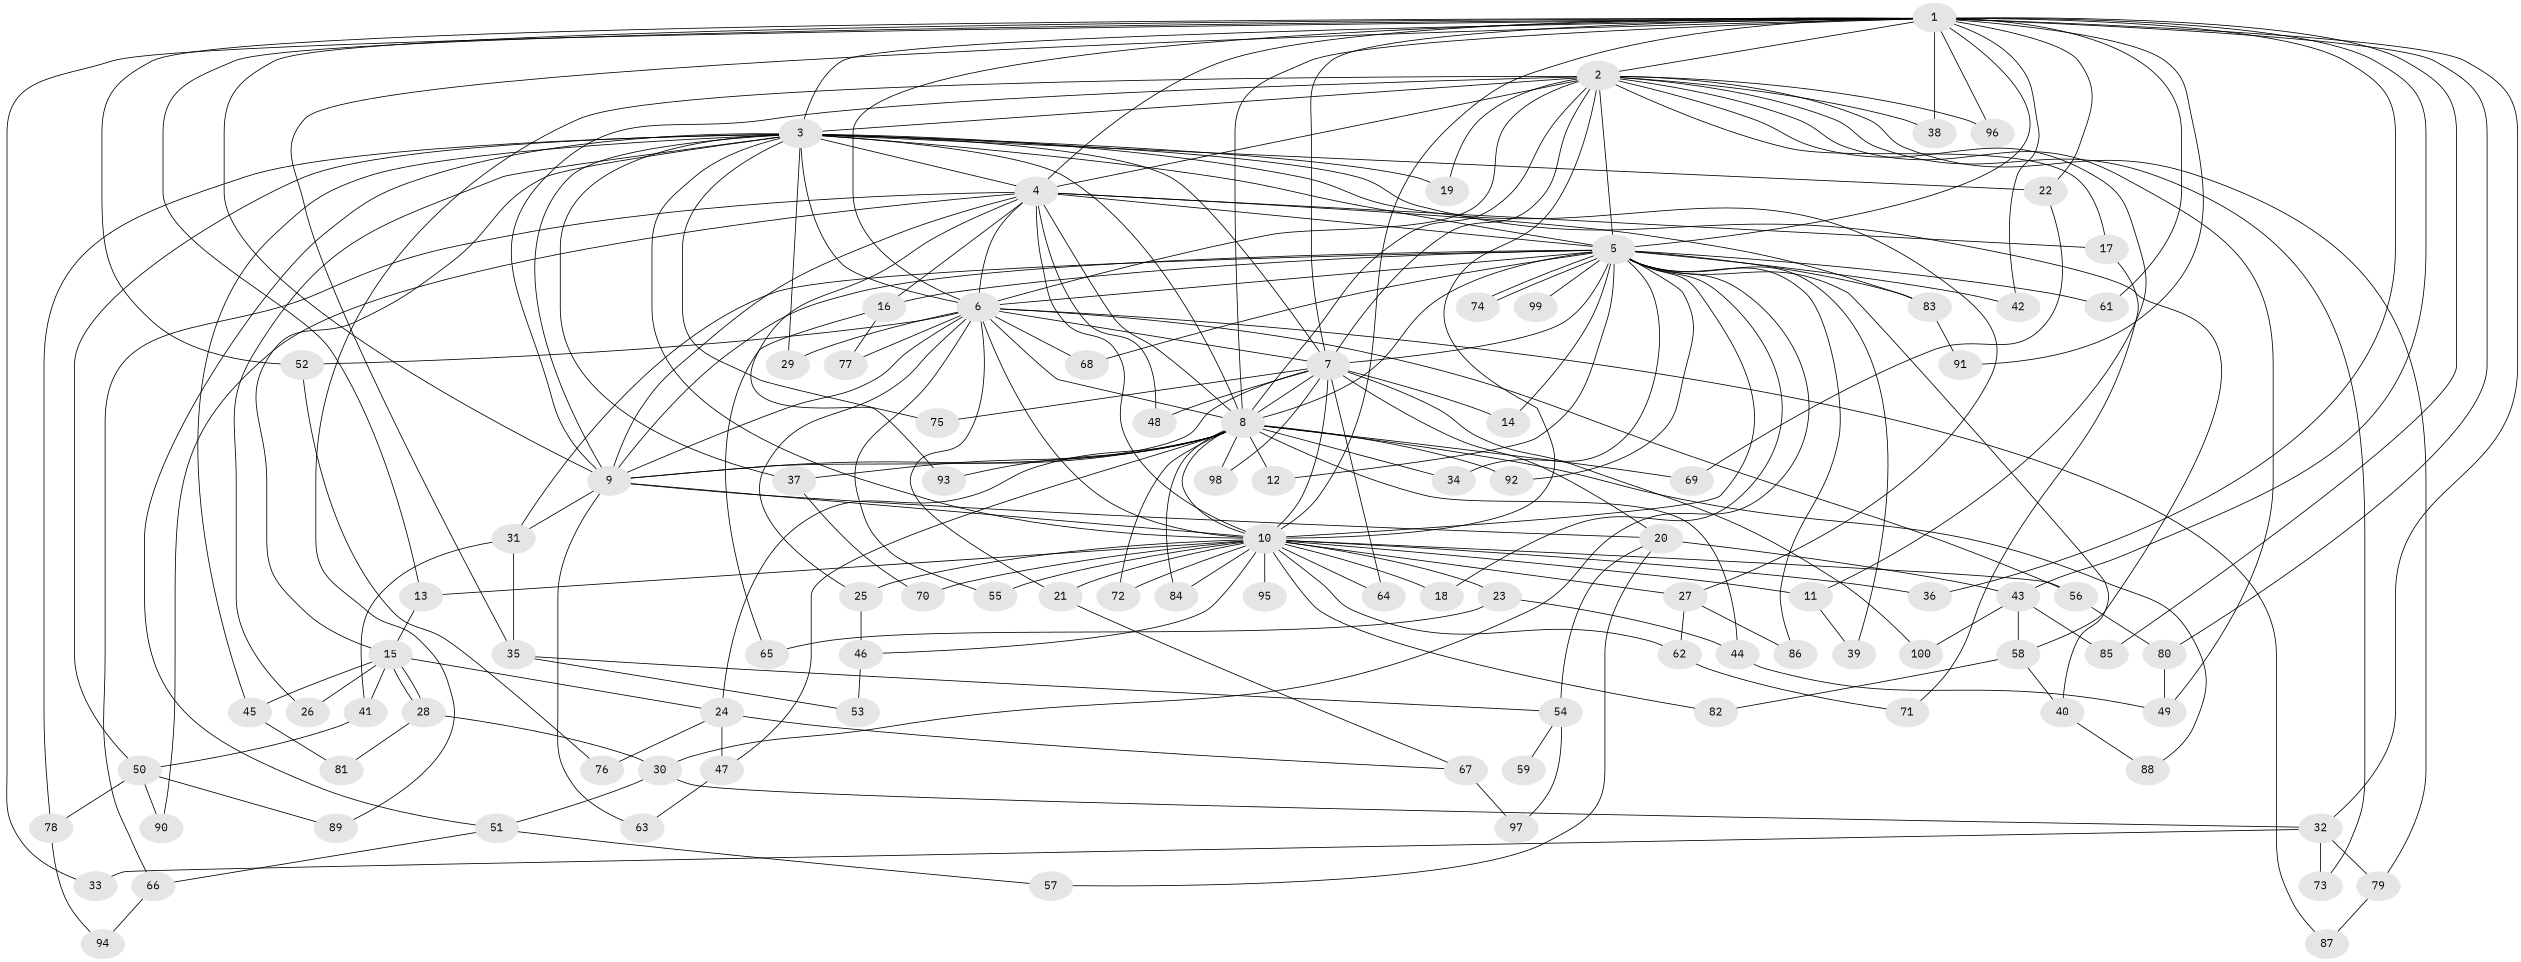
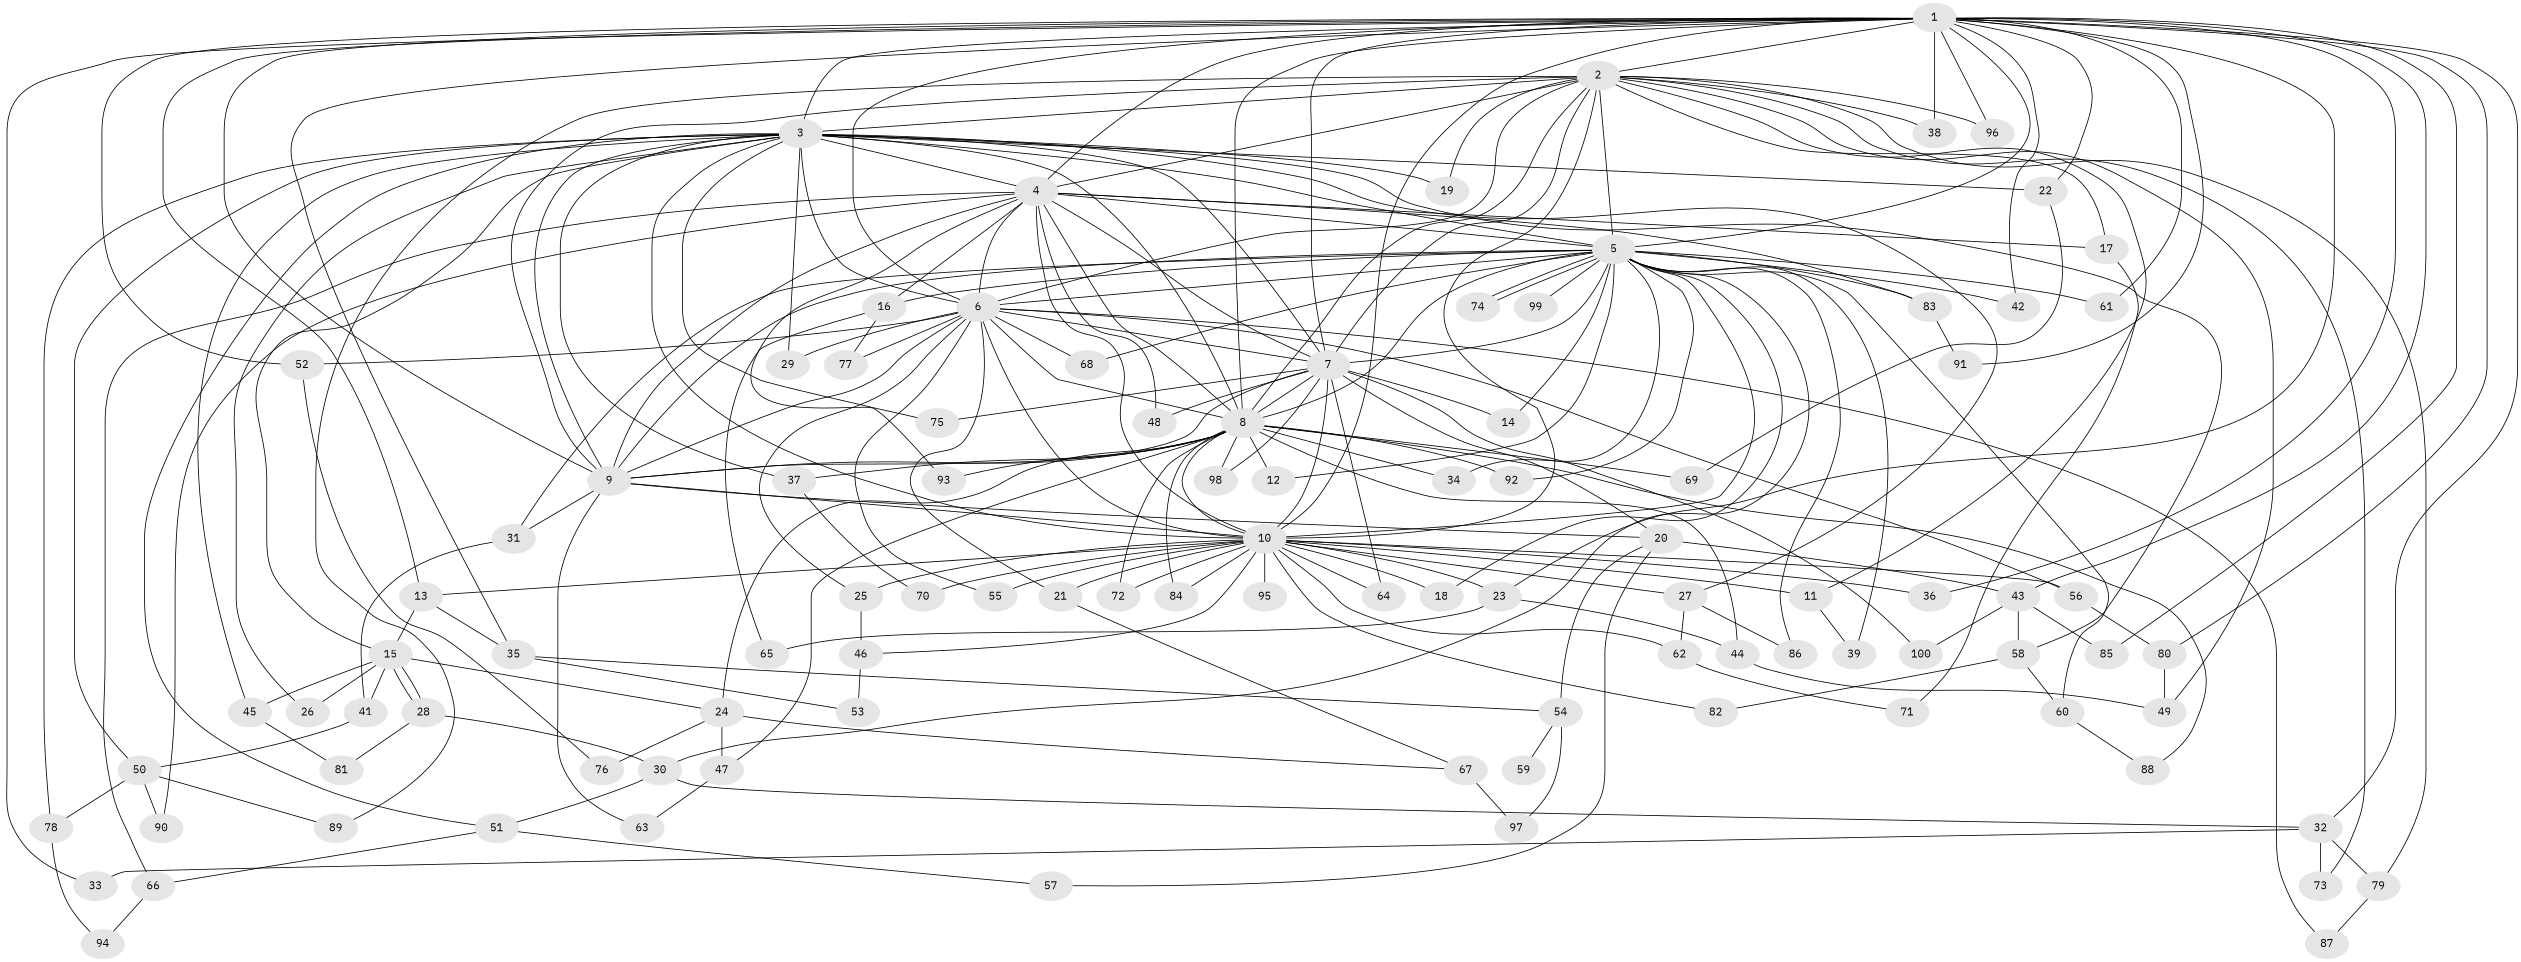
edge "4" -- "7": added
edge "1" -- "23": added
edge "31" -- "35": now "13" -- "35"
node "40": label "40" -> "60"
